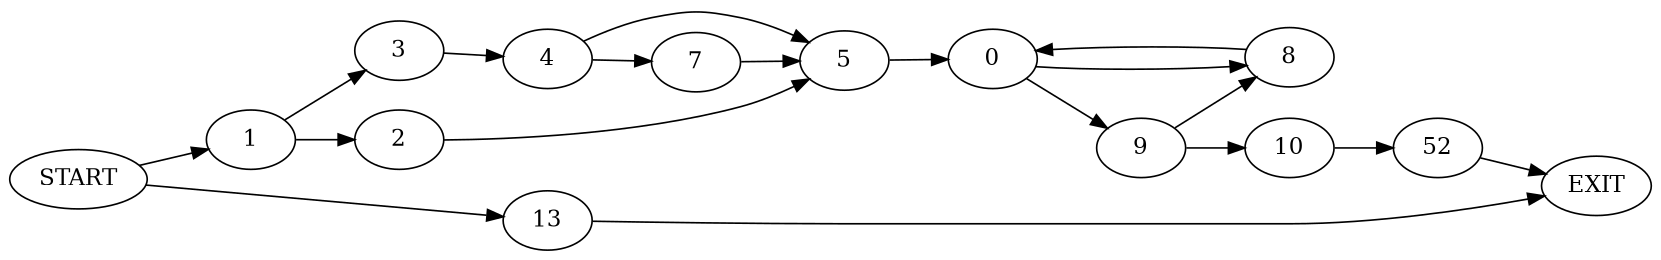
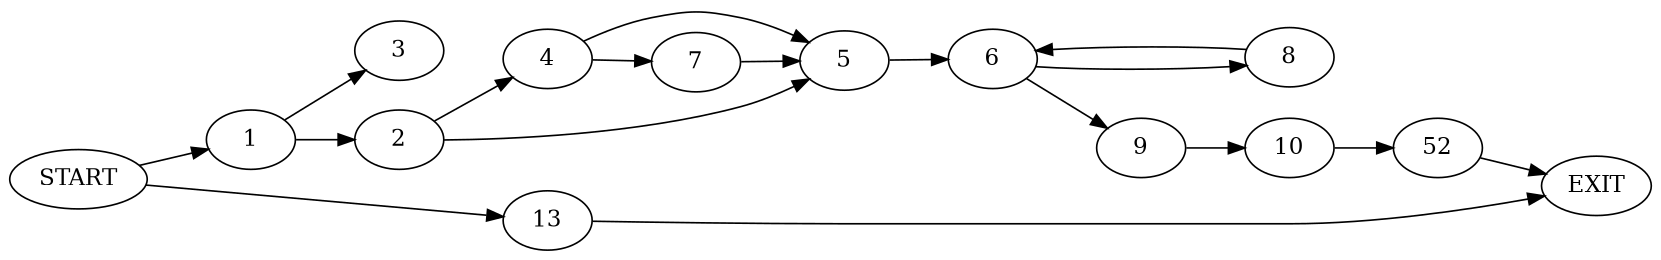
edge "3" -> "4": now "2" -> "4"
node "0": label "0" -> "6"
edge "9" -> "8": removed
